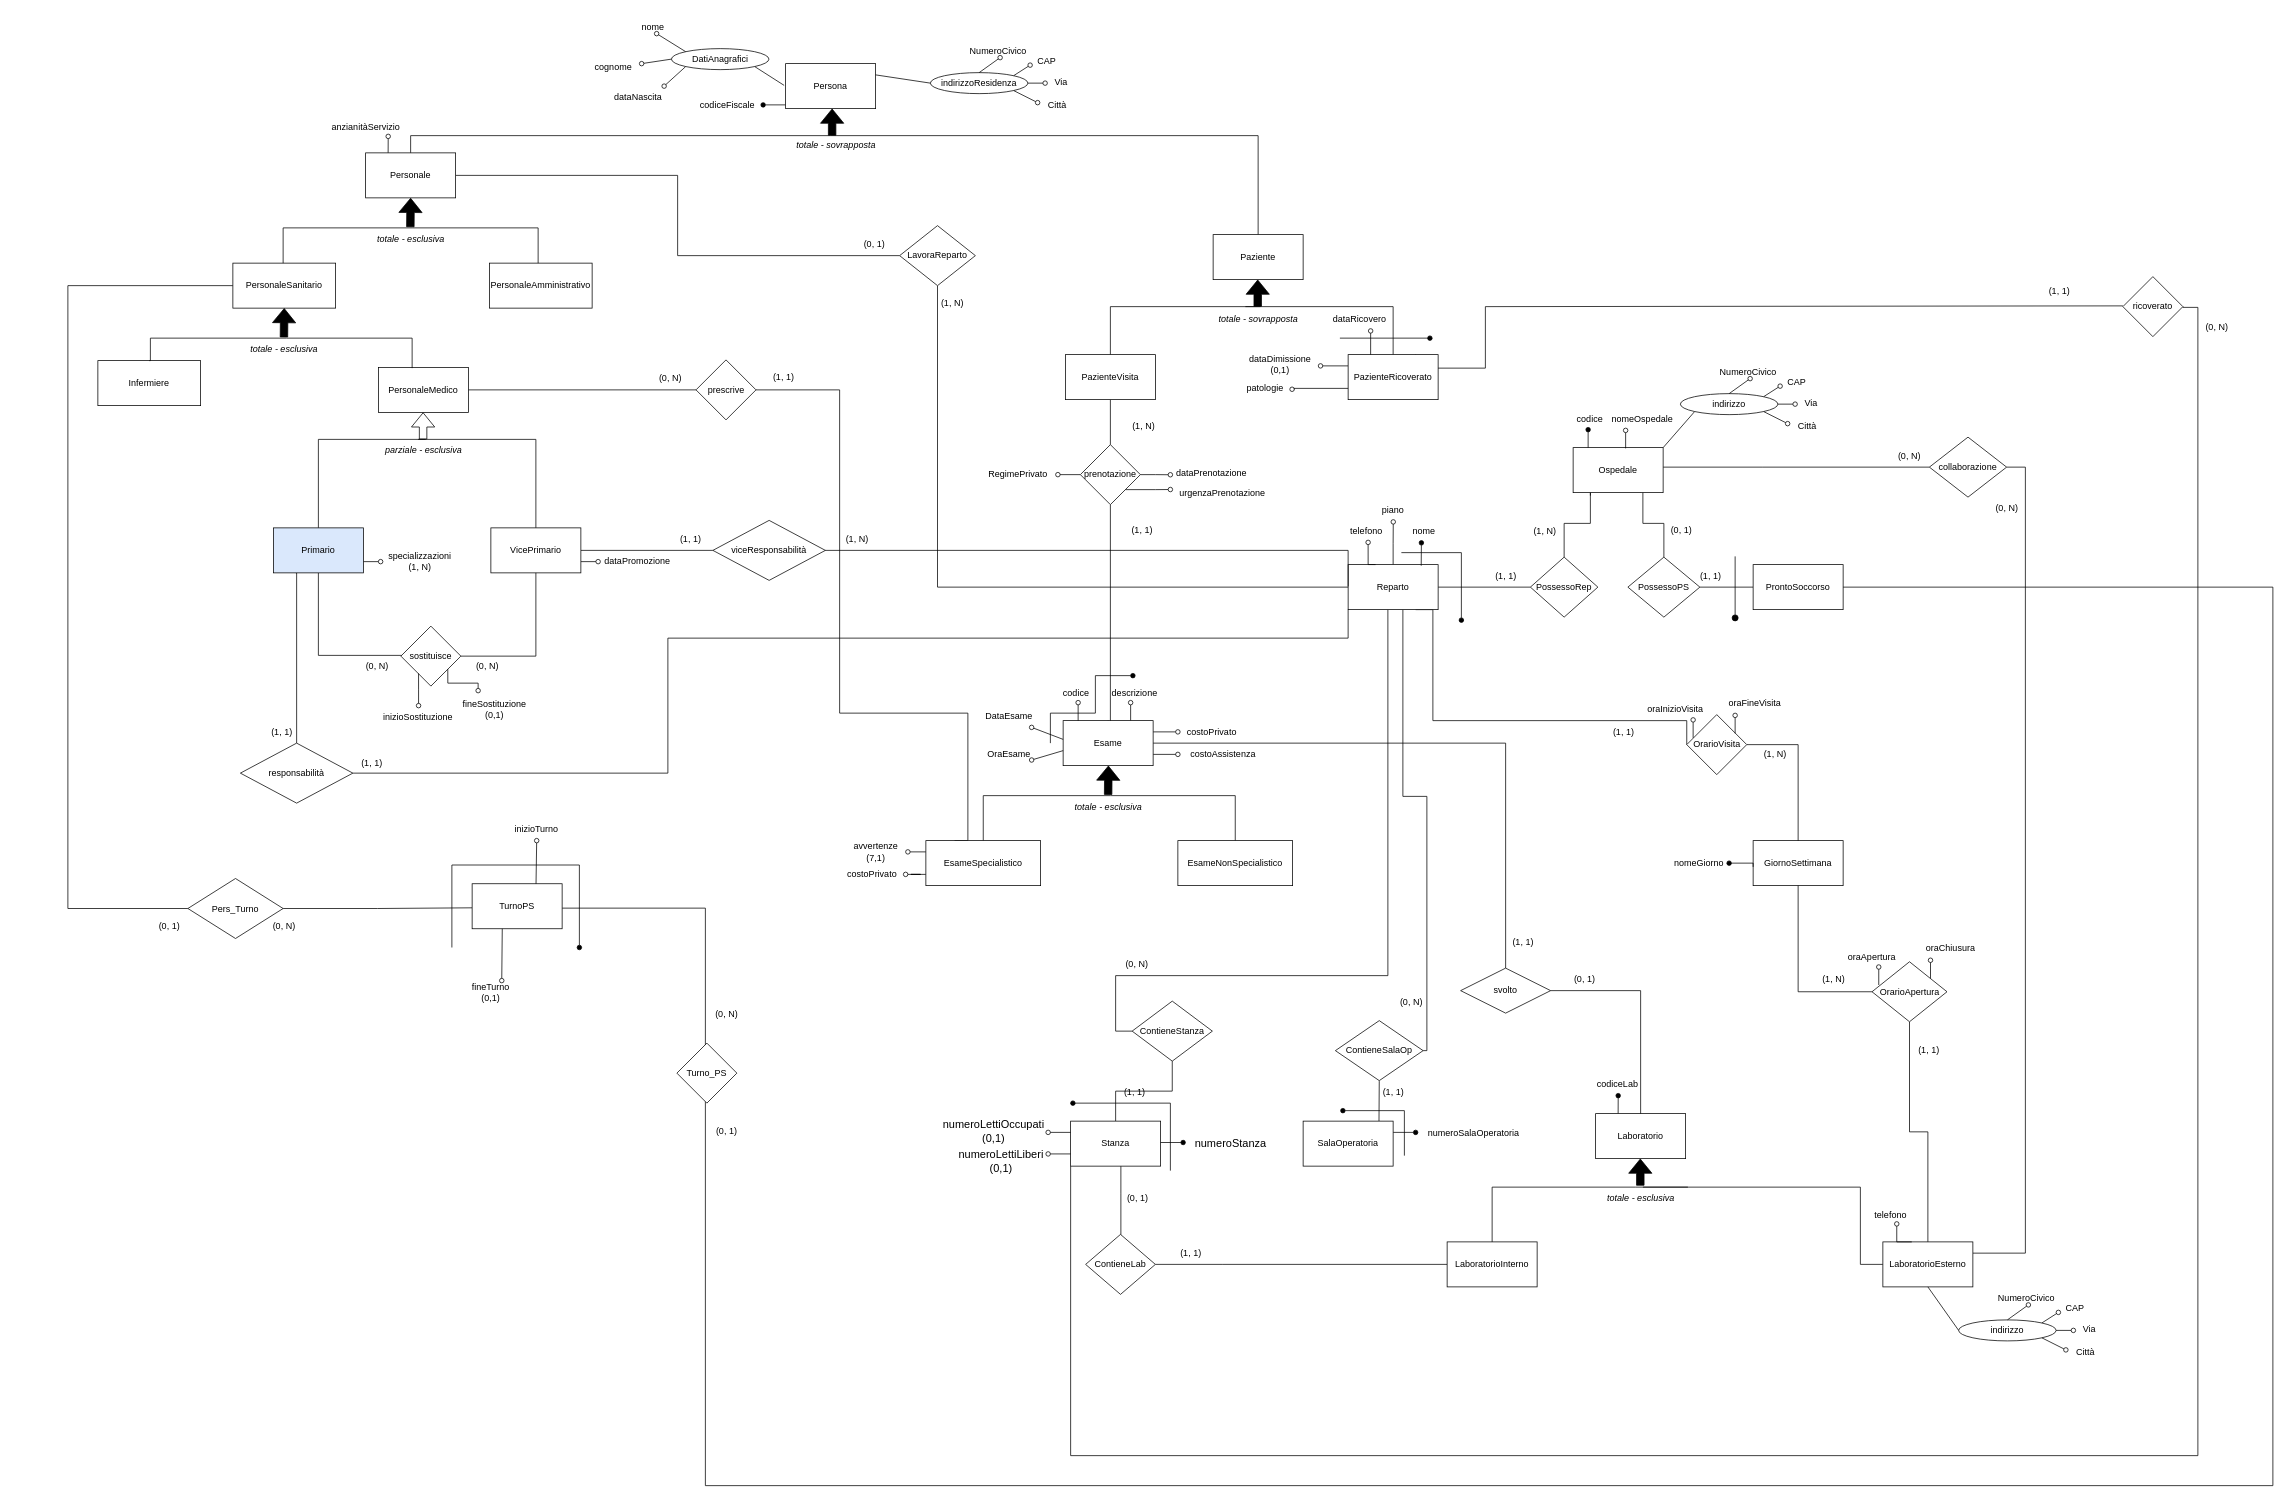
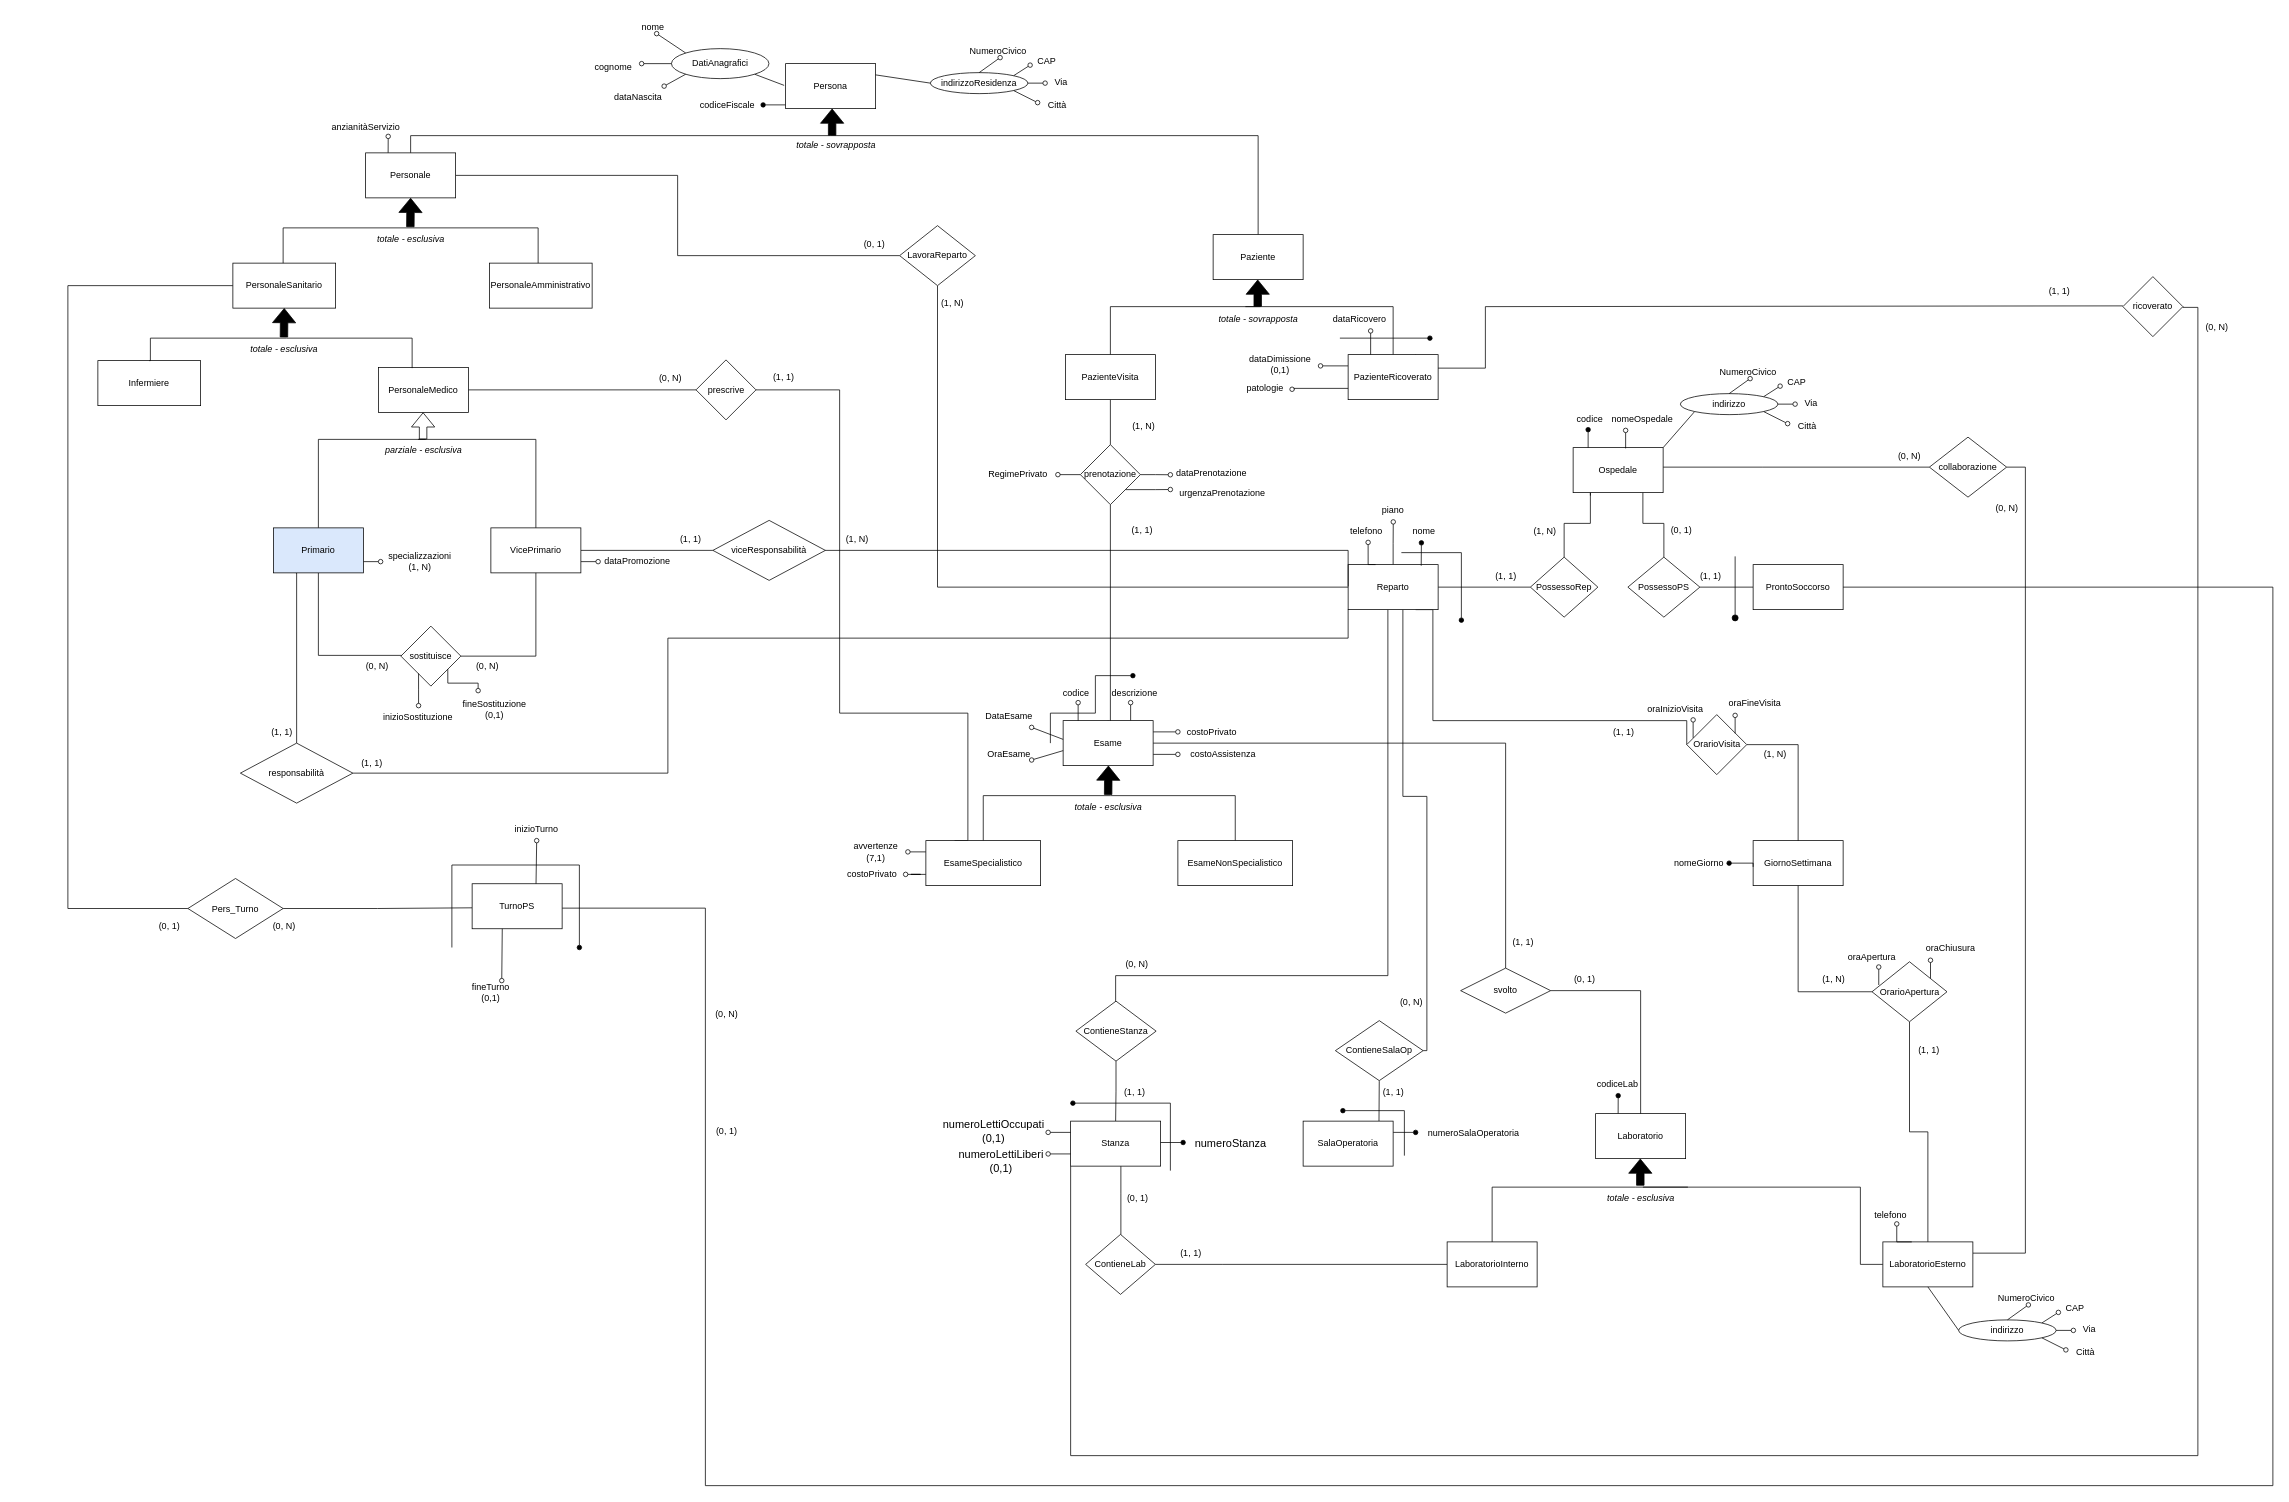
node "DatiAnagrafici": size 98x21 -> 98x30
node "ContieneStanza": moved (1172, 1031) -> (1116, 1031)
node "Turno_PS": removed
